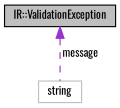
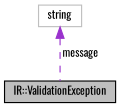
edge "string" -> "IR::ValidationException": reversed
